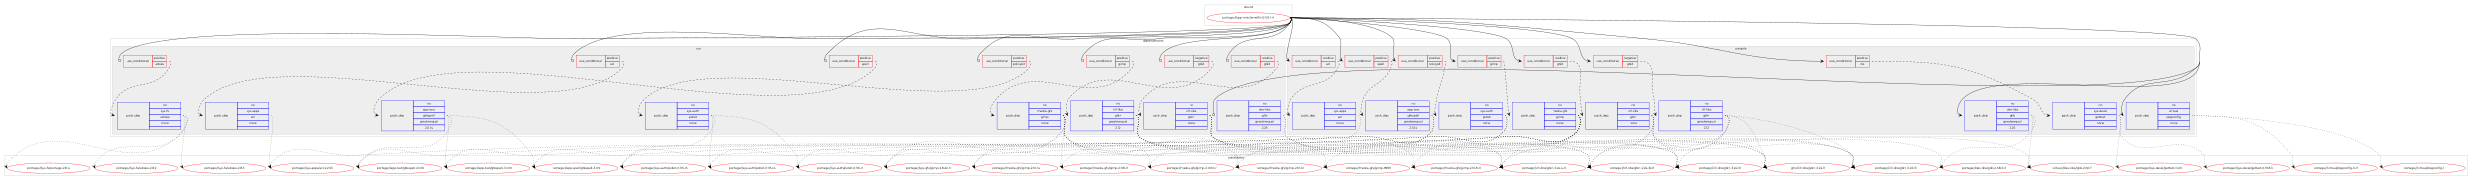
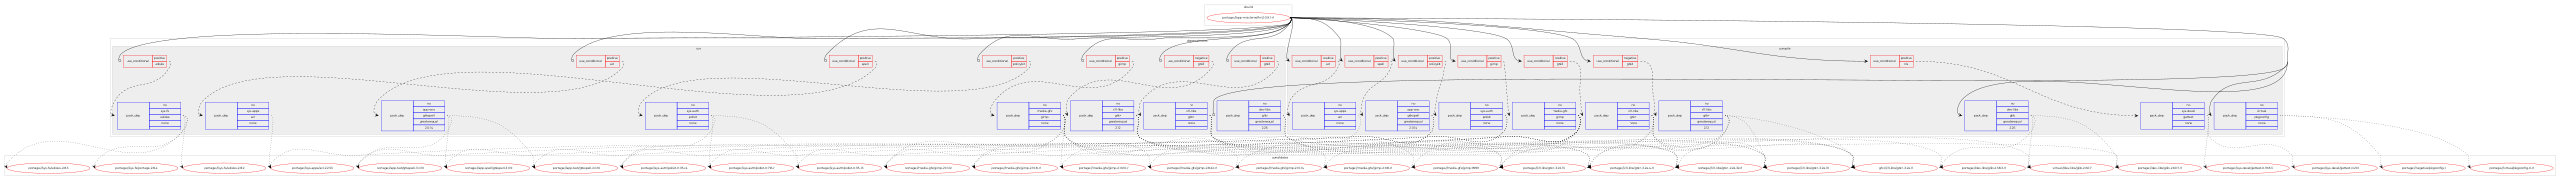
node "portage://sys-auth/polkit-0.116-r1": label "portage://sys-auth/polkit-0.116-r1" -> "portage://sys-auth/polkit-0.716-r1"
node "portage://sys-gfx/gimp-2.8.22-r1": label "portage://sys-gfx/gimp-2.8.22-r1" -> "portage://media-gfx/gimp-2.8.22-r1"
node "portage://dev-libs/glib-2.60.7-r1": added
node "portage://virtual/pkgconfig-1": label "portage://virtual/pkgconfig-1" -> "portage://negative/pkgconfig-1"
